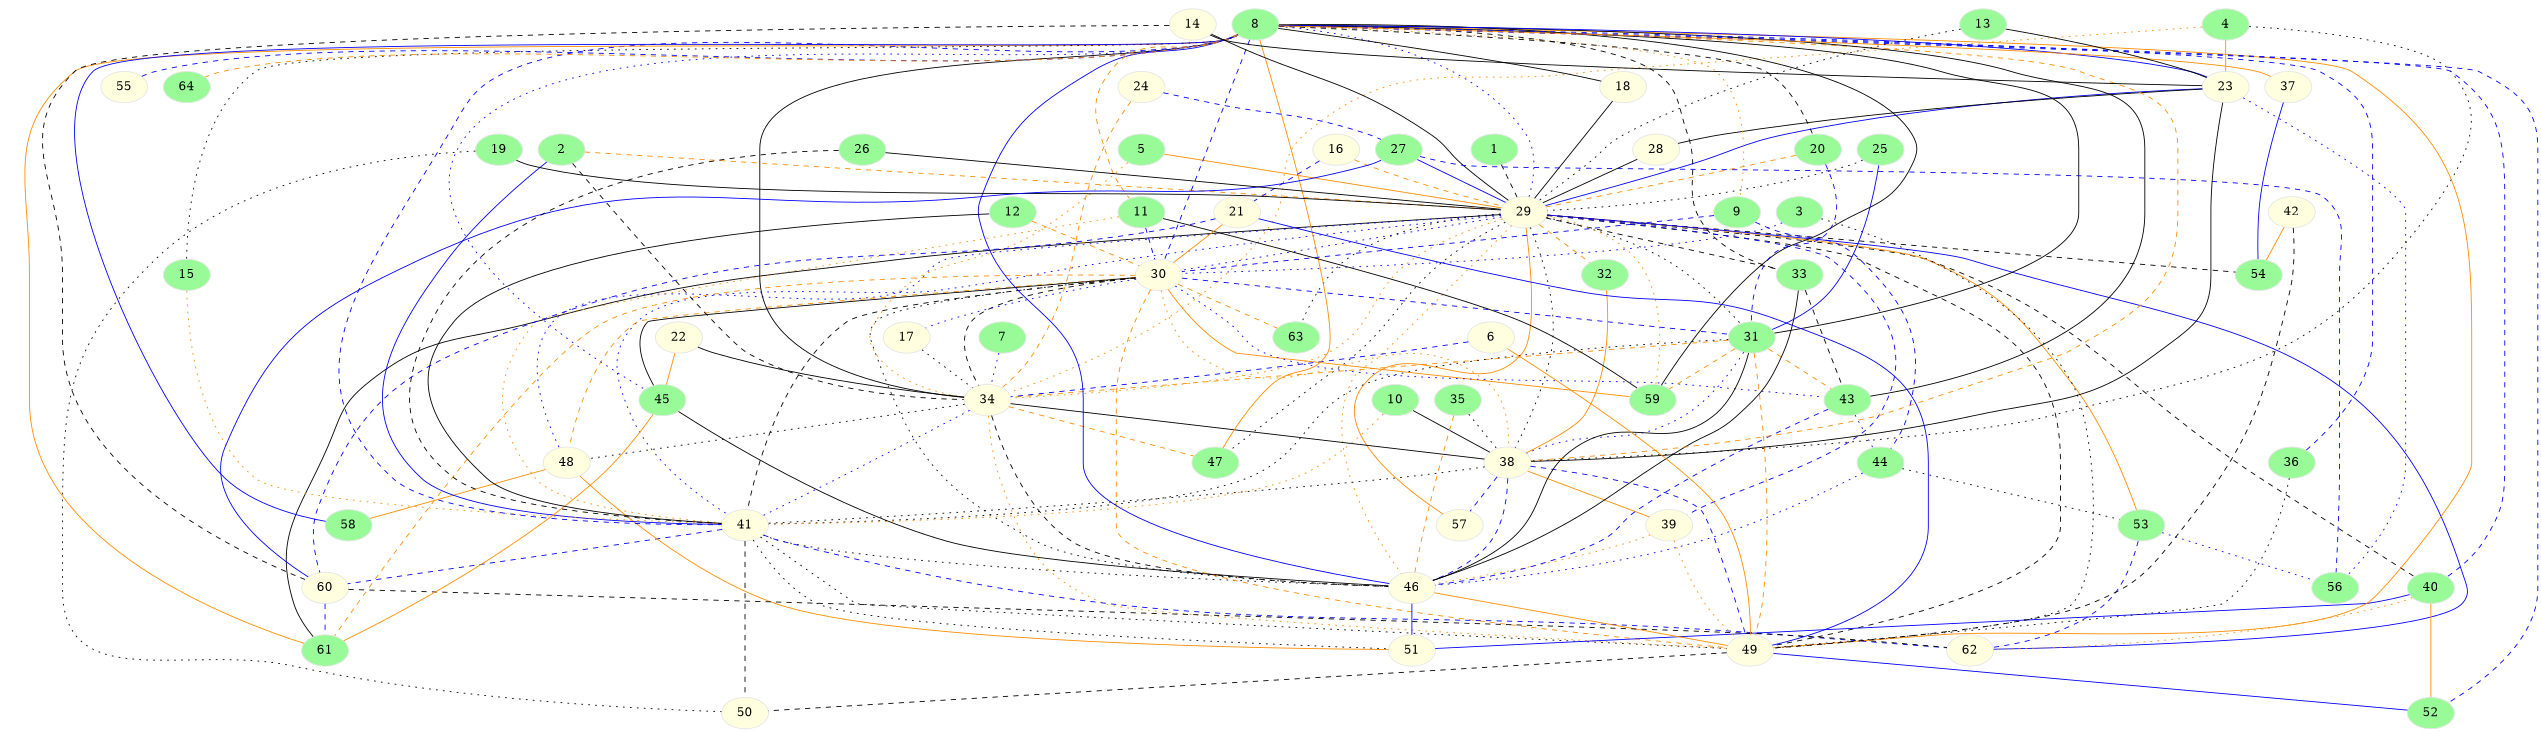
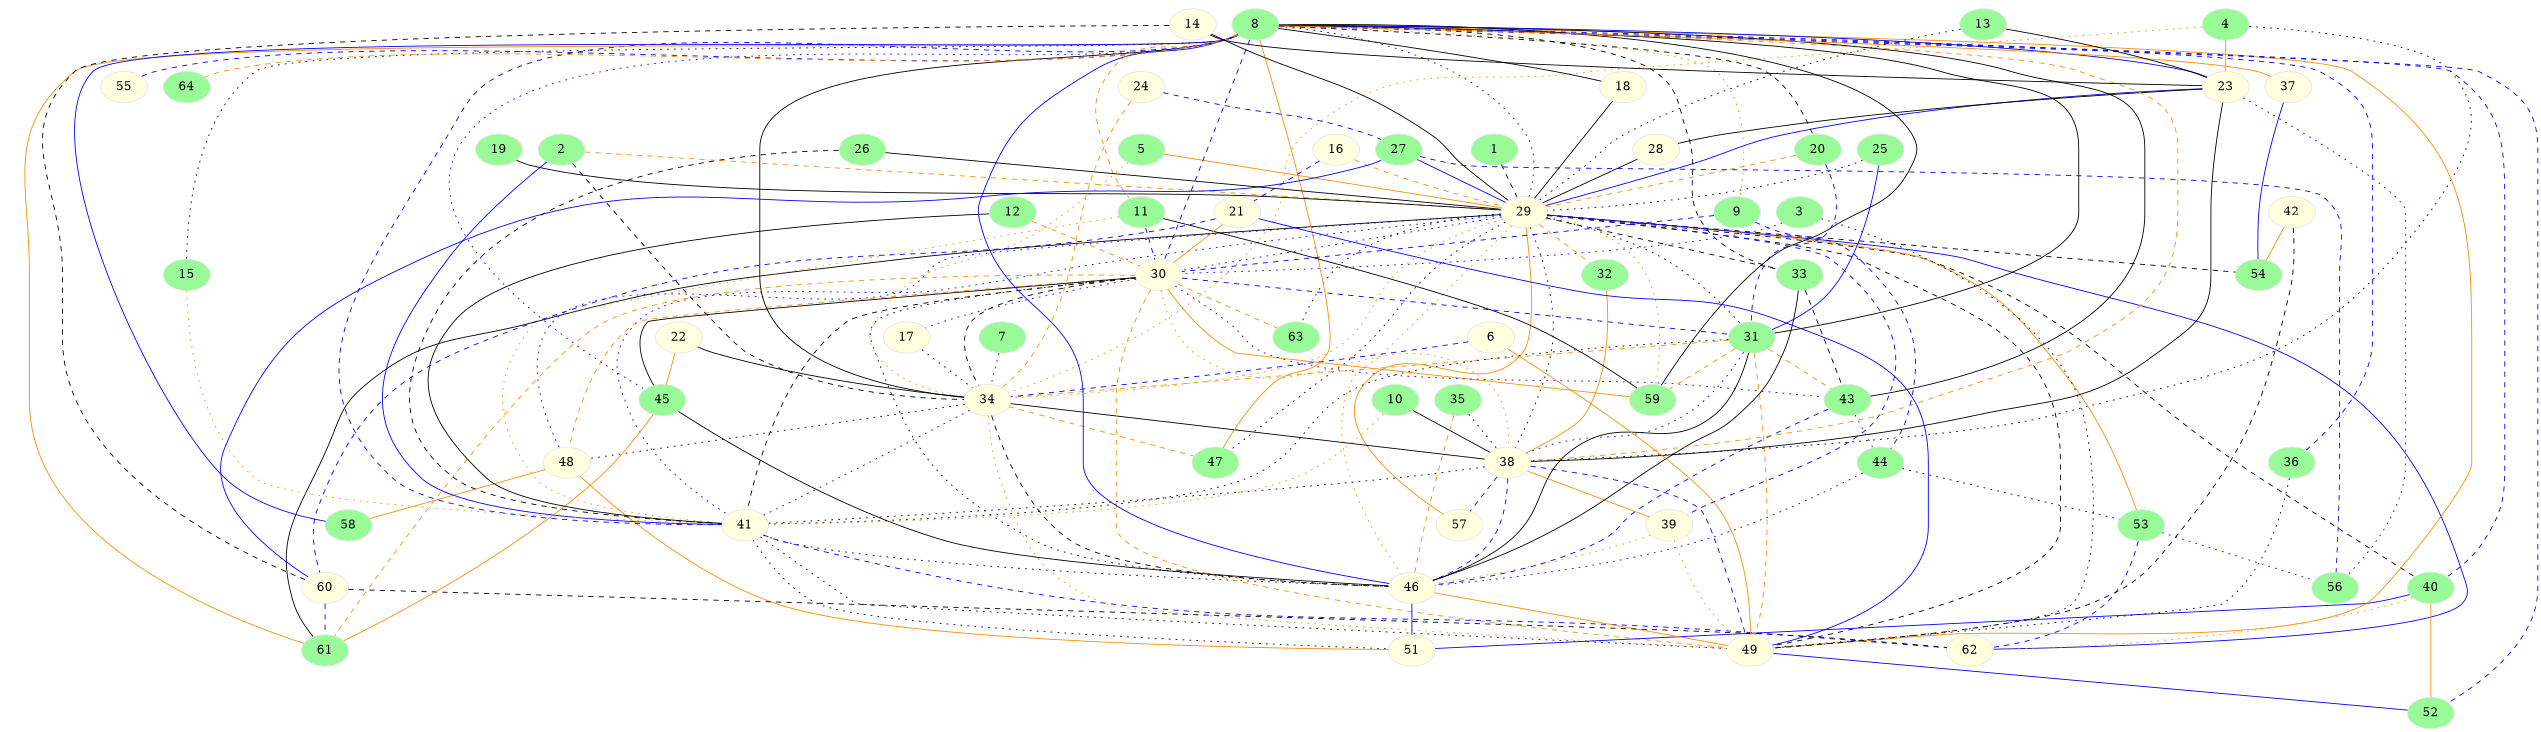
edge "41" -- "60": removed
node "50": removed
